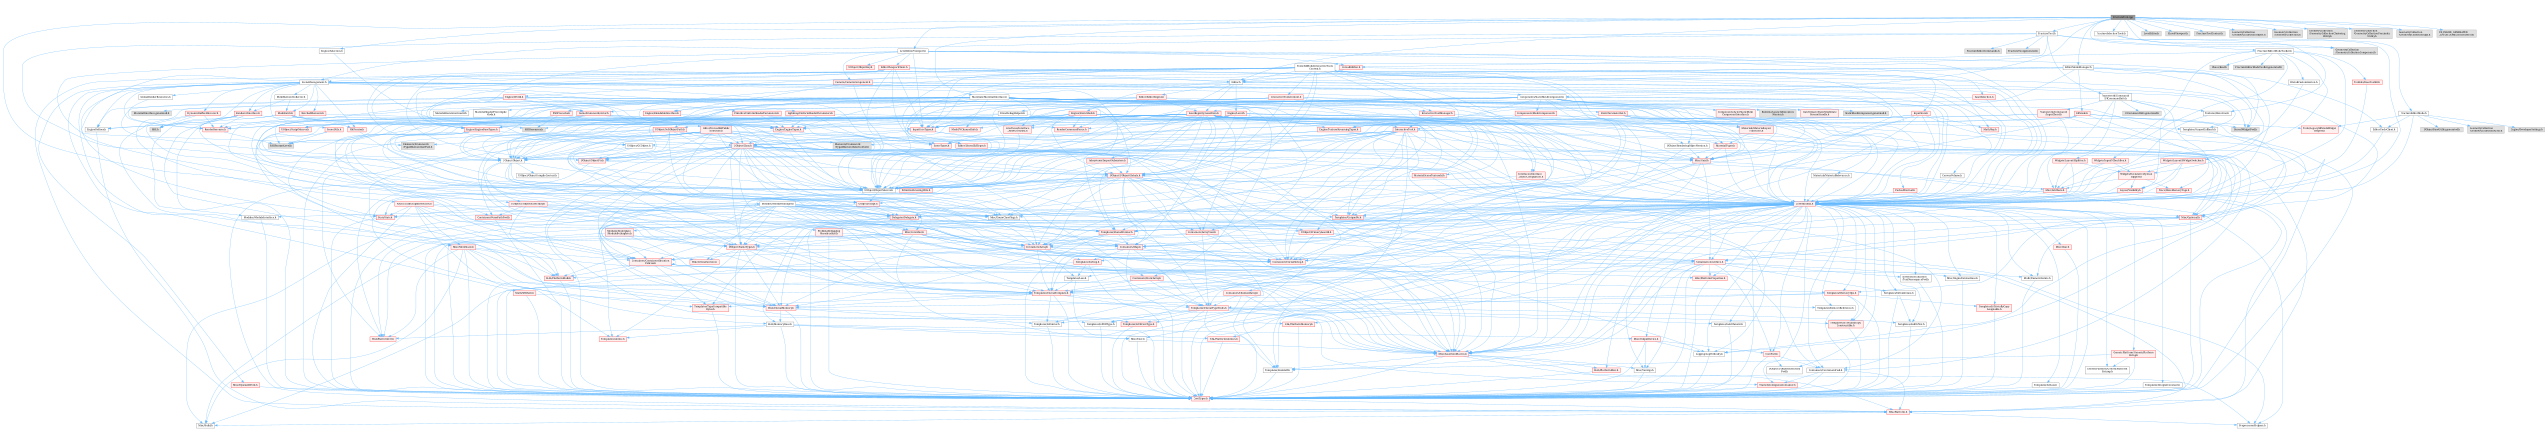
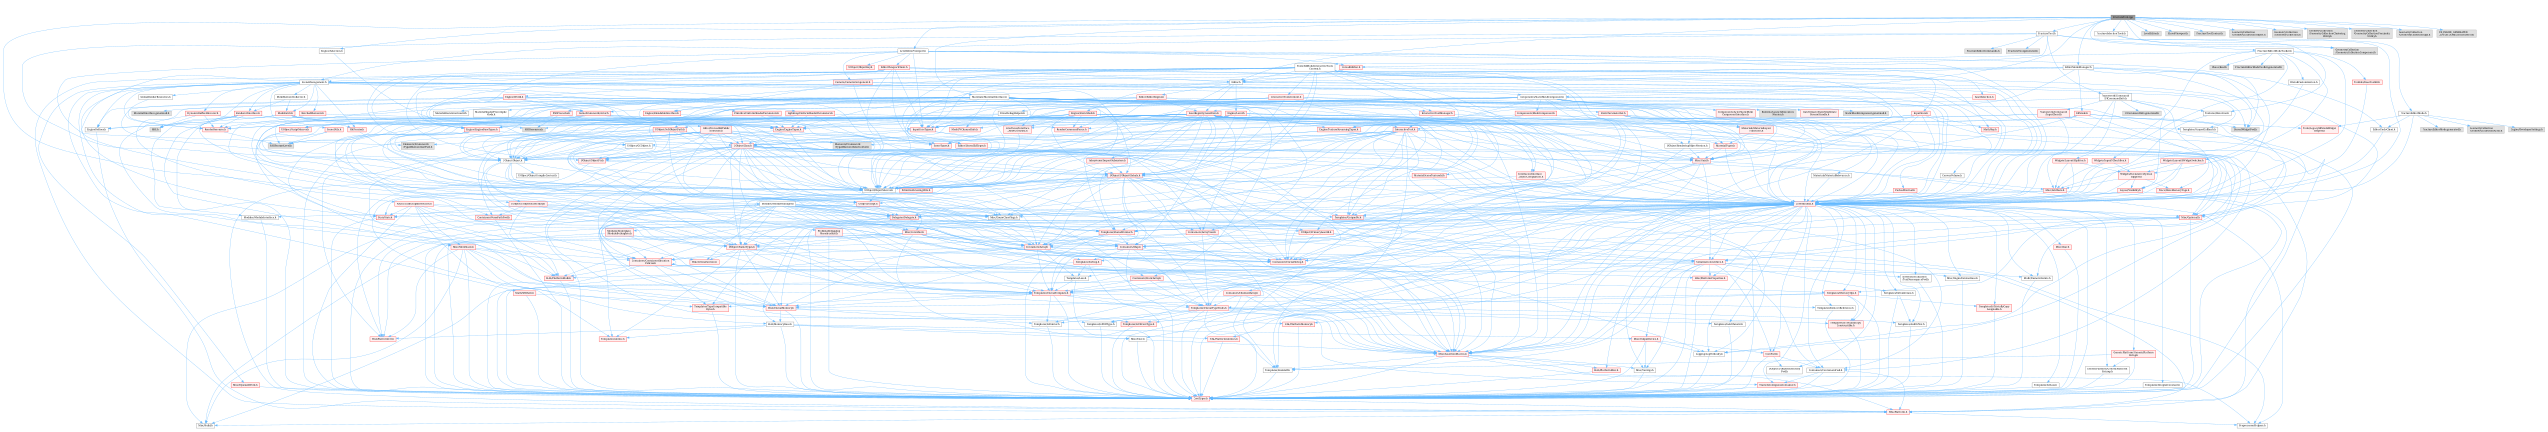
node "UObjectBaseUtility.generated.h": label "UObjectBaseUtility.generated.h" -> "FractureEditorMode.generated.h"
edge "DynamicBufferAllocator.h" -> "Containers/ContainerAllocation Policies.h": now "DynamicBufferAllocator.h" -> "Containers/Array.h"
edge "GenericPlatform/GenericPlatform Stricmp.h" -> "CoreTypes.h": added
